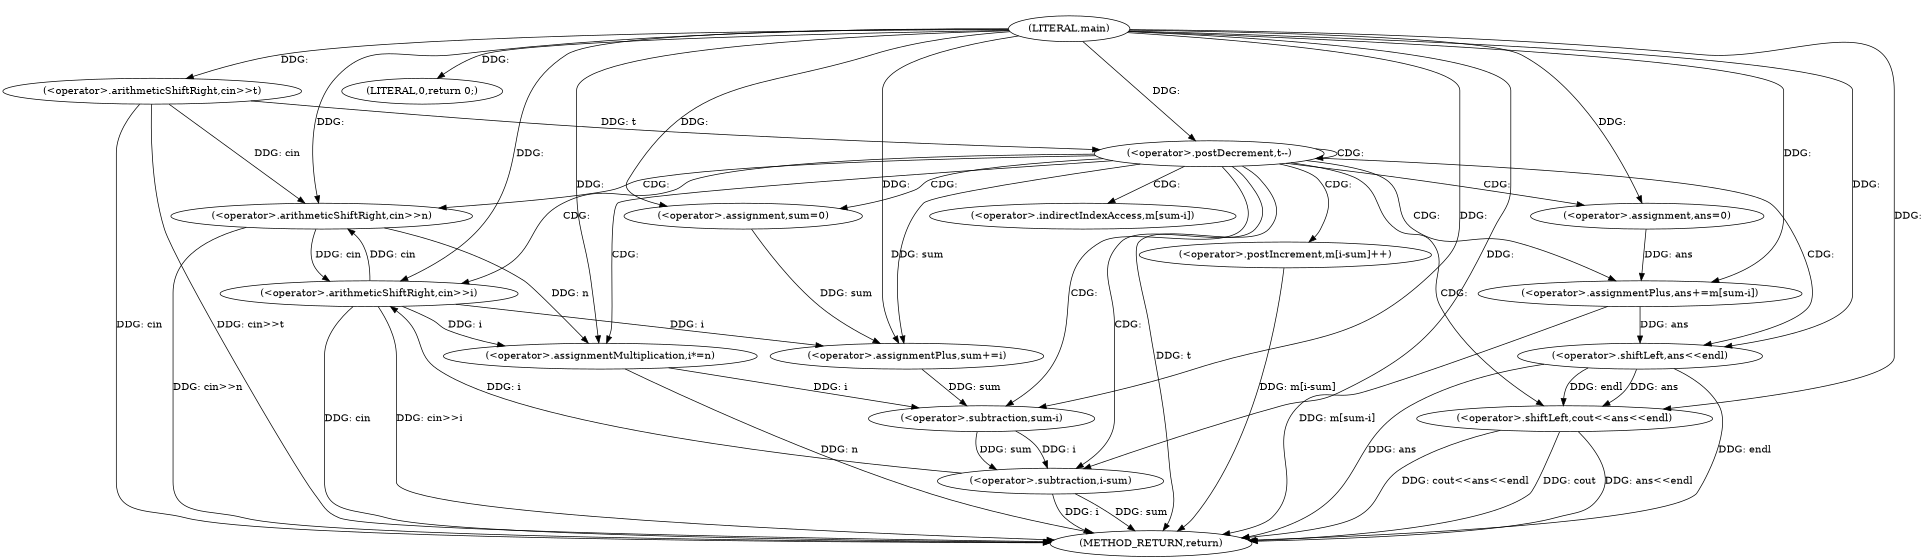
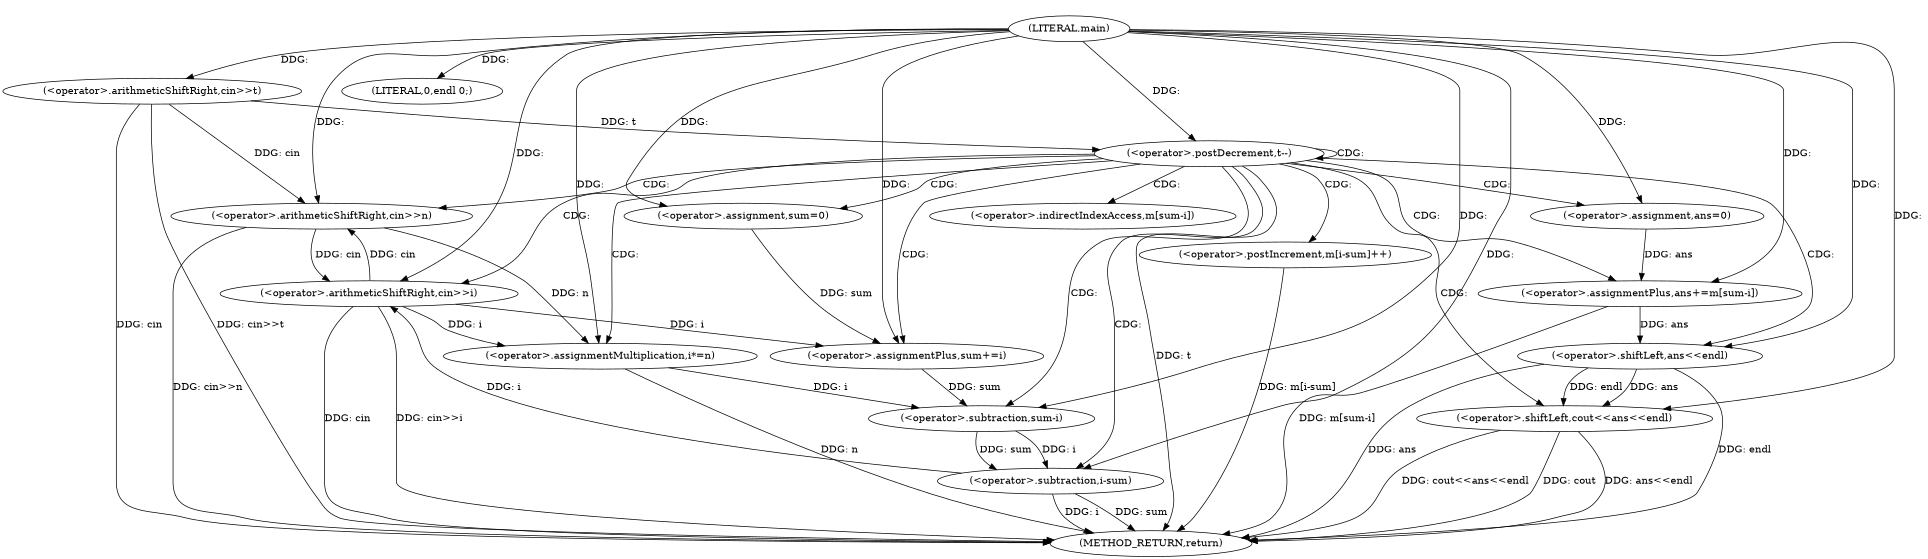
node "(LITERAL,0,return 0;)": label "(LITERAL,0,return 0;)" -> "(LITERAL,0,endl 0;)"
edge "(<operator>.postDecrement,t--)" -> "(<operator>.assignmentPlus,sum+=i)": label "DDG: sum" -> "CDG: "
